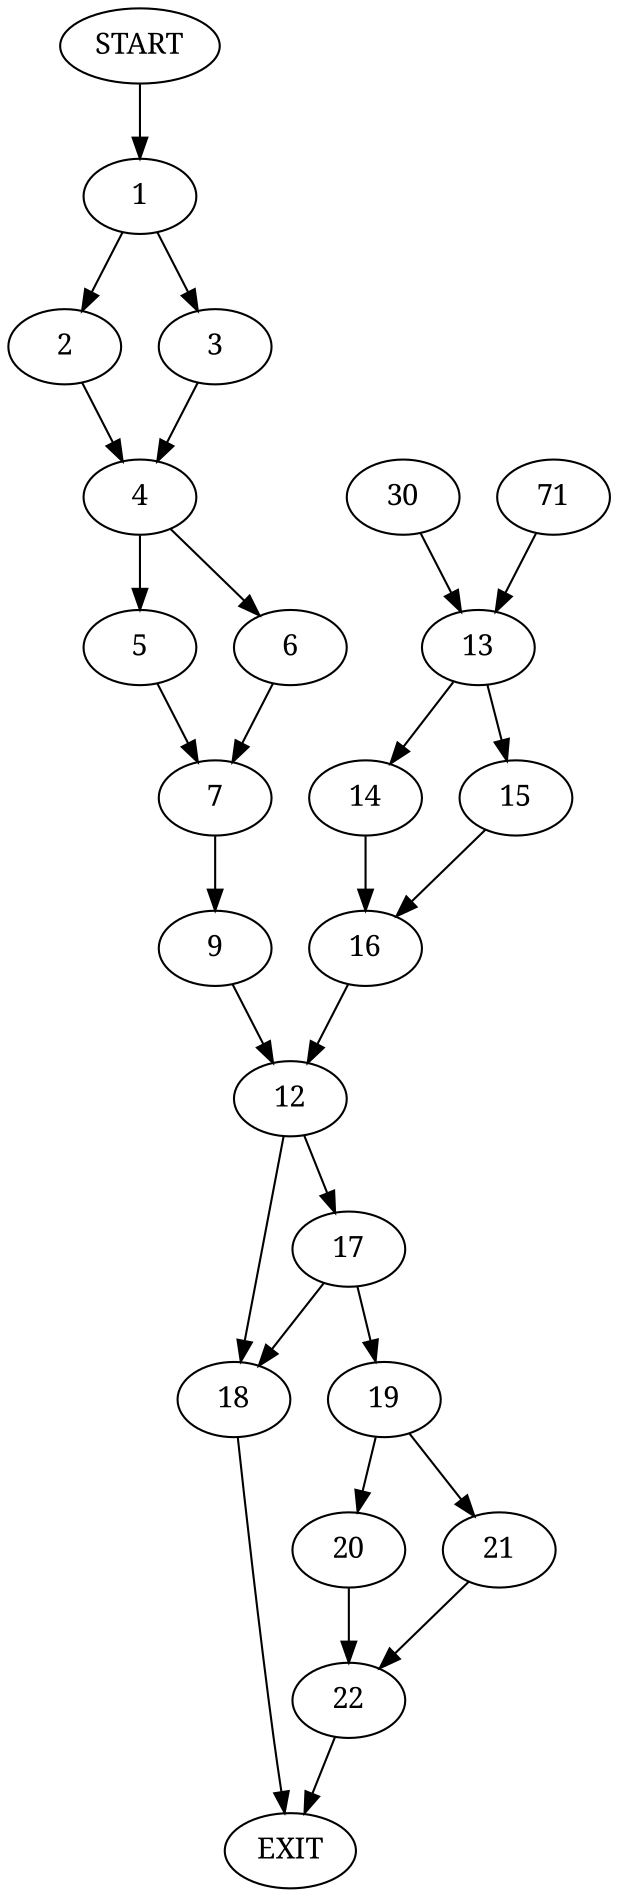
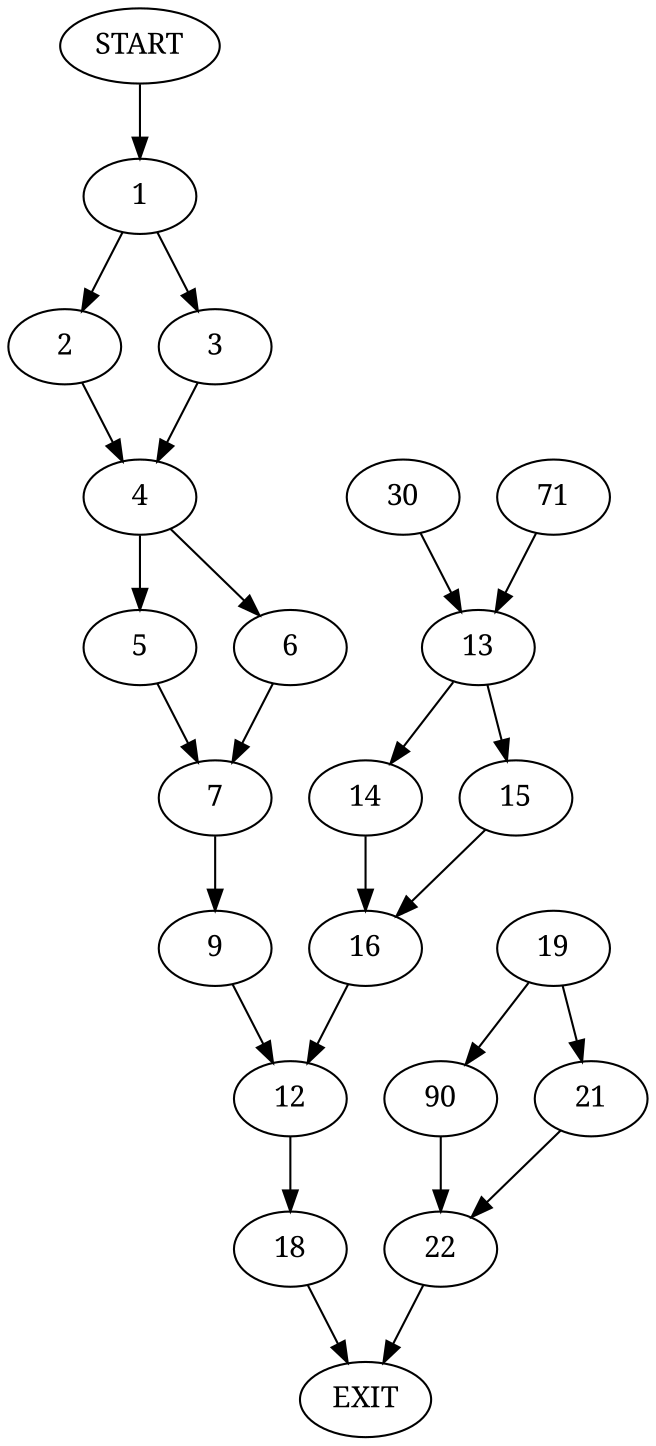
node "17": removed
node "20": label "20" -> "90"
